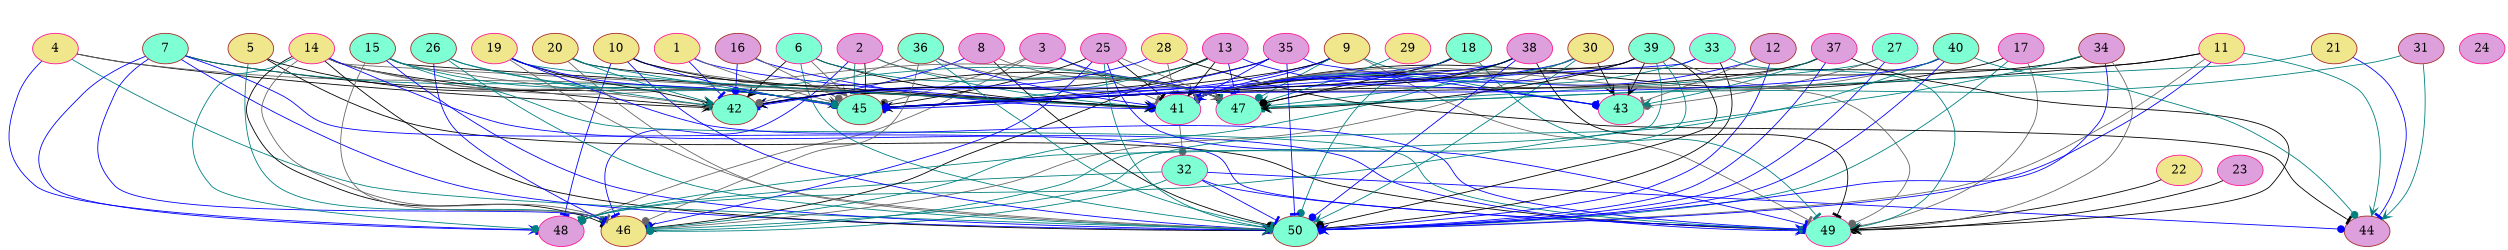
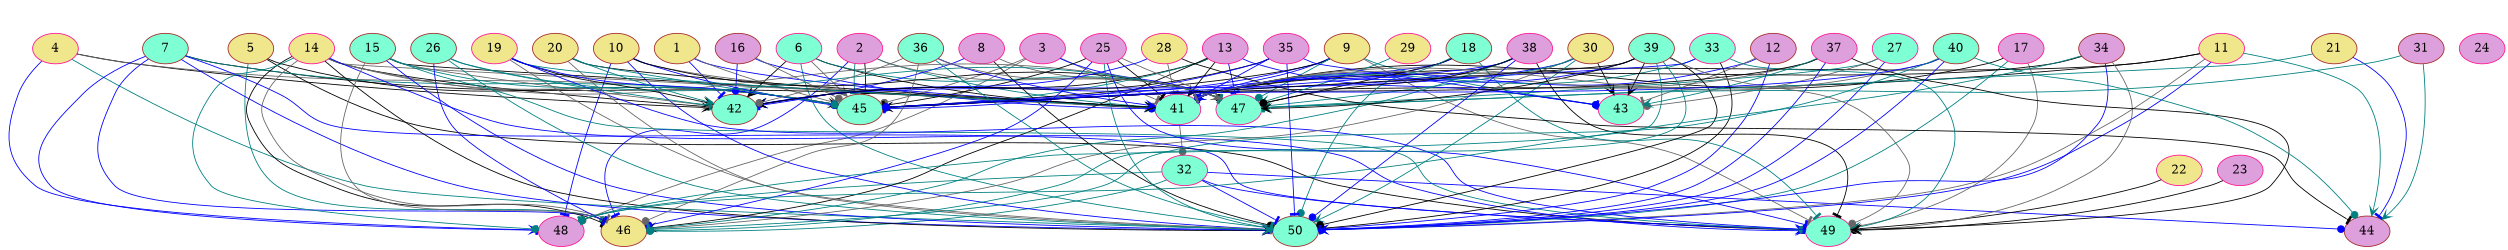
node "1": color deeppink -> brown
